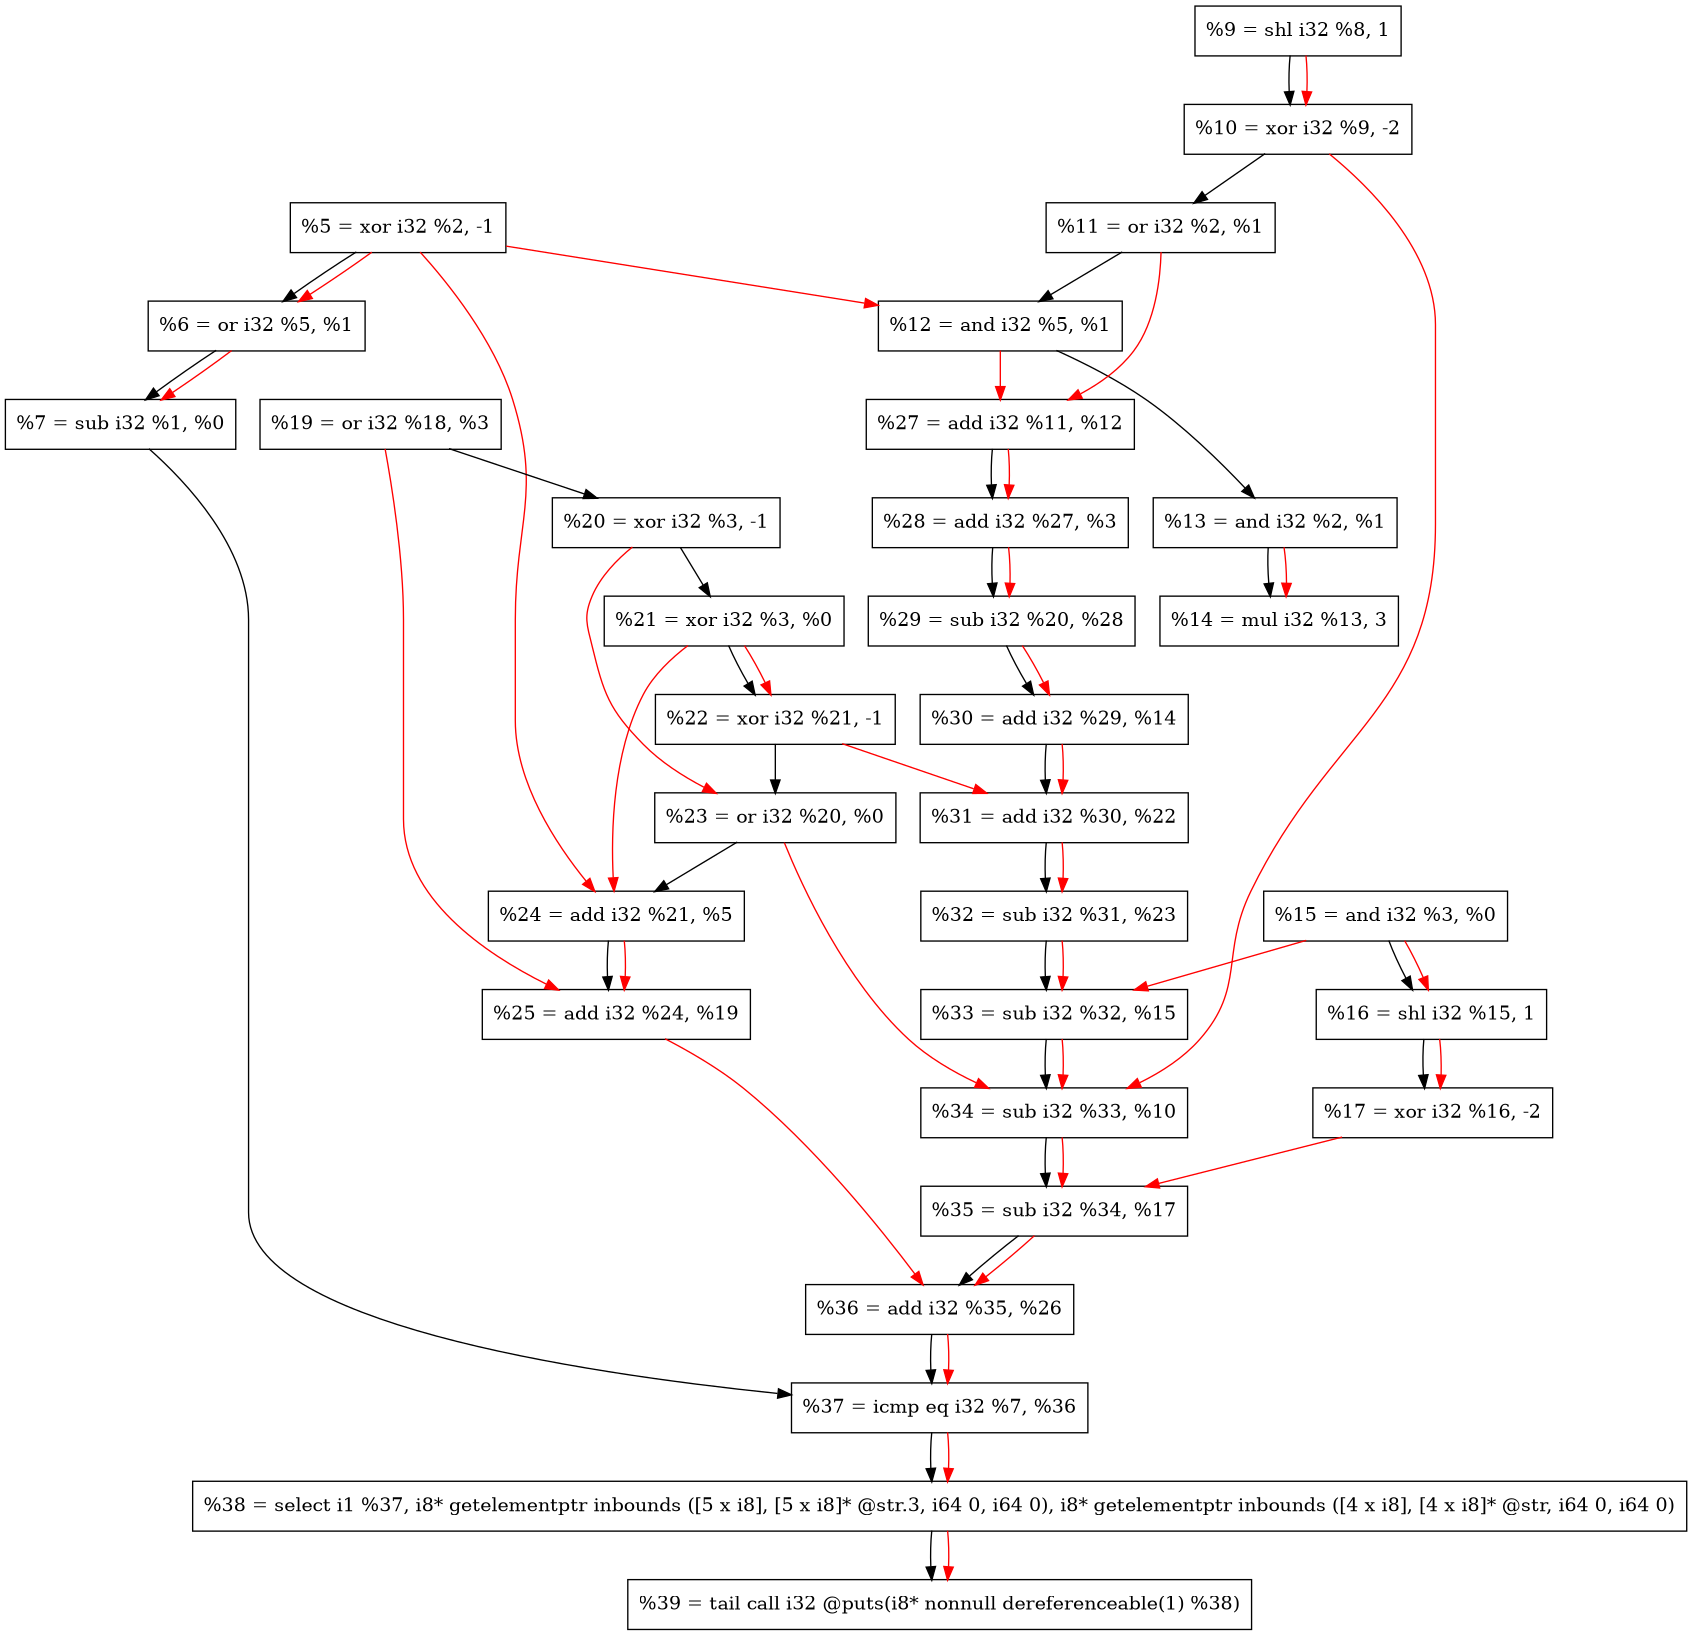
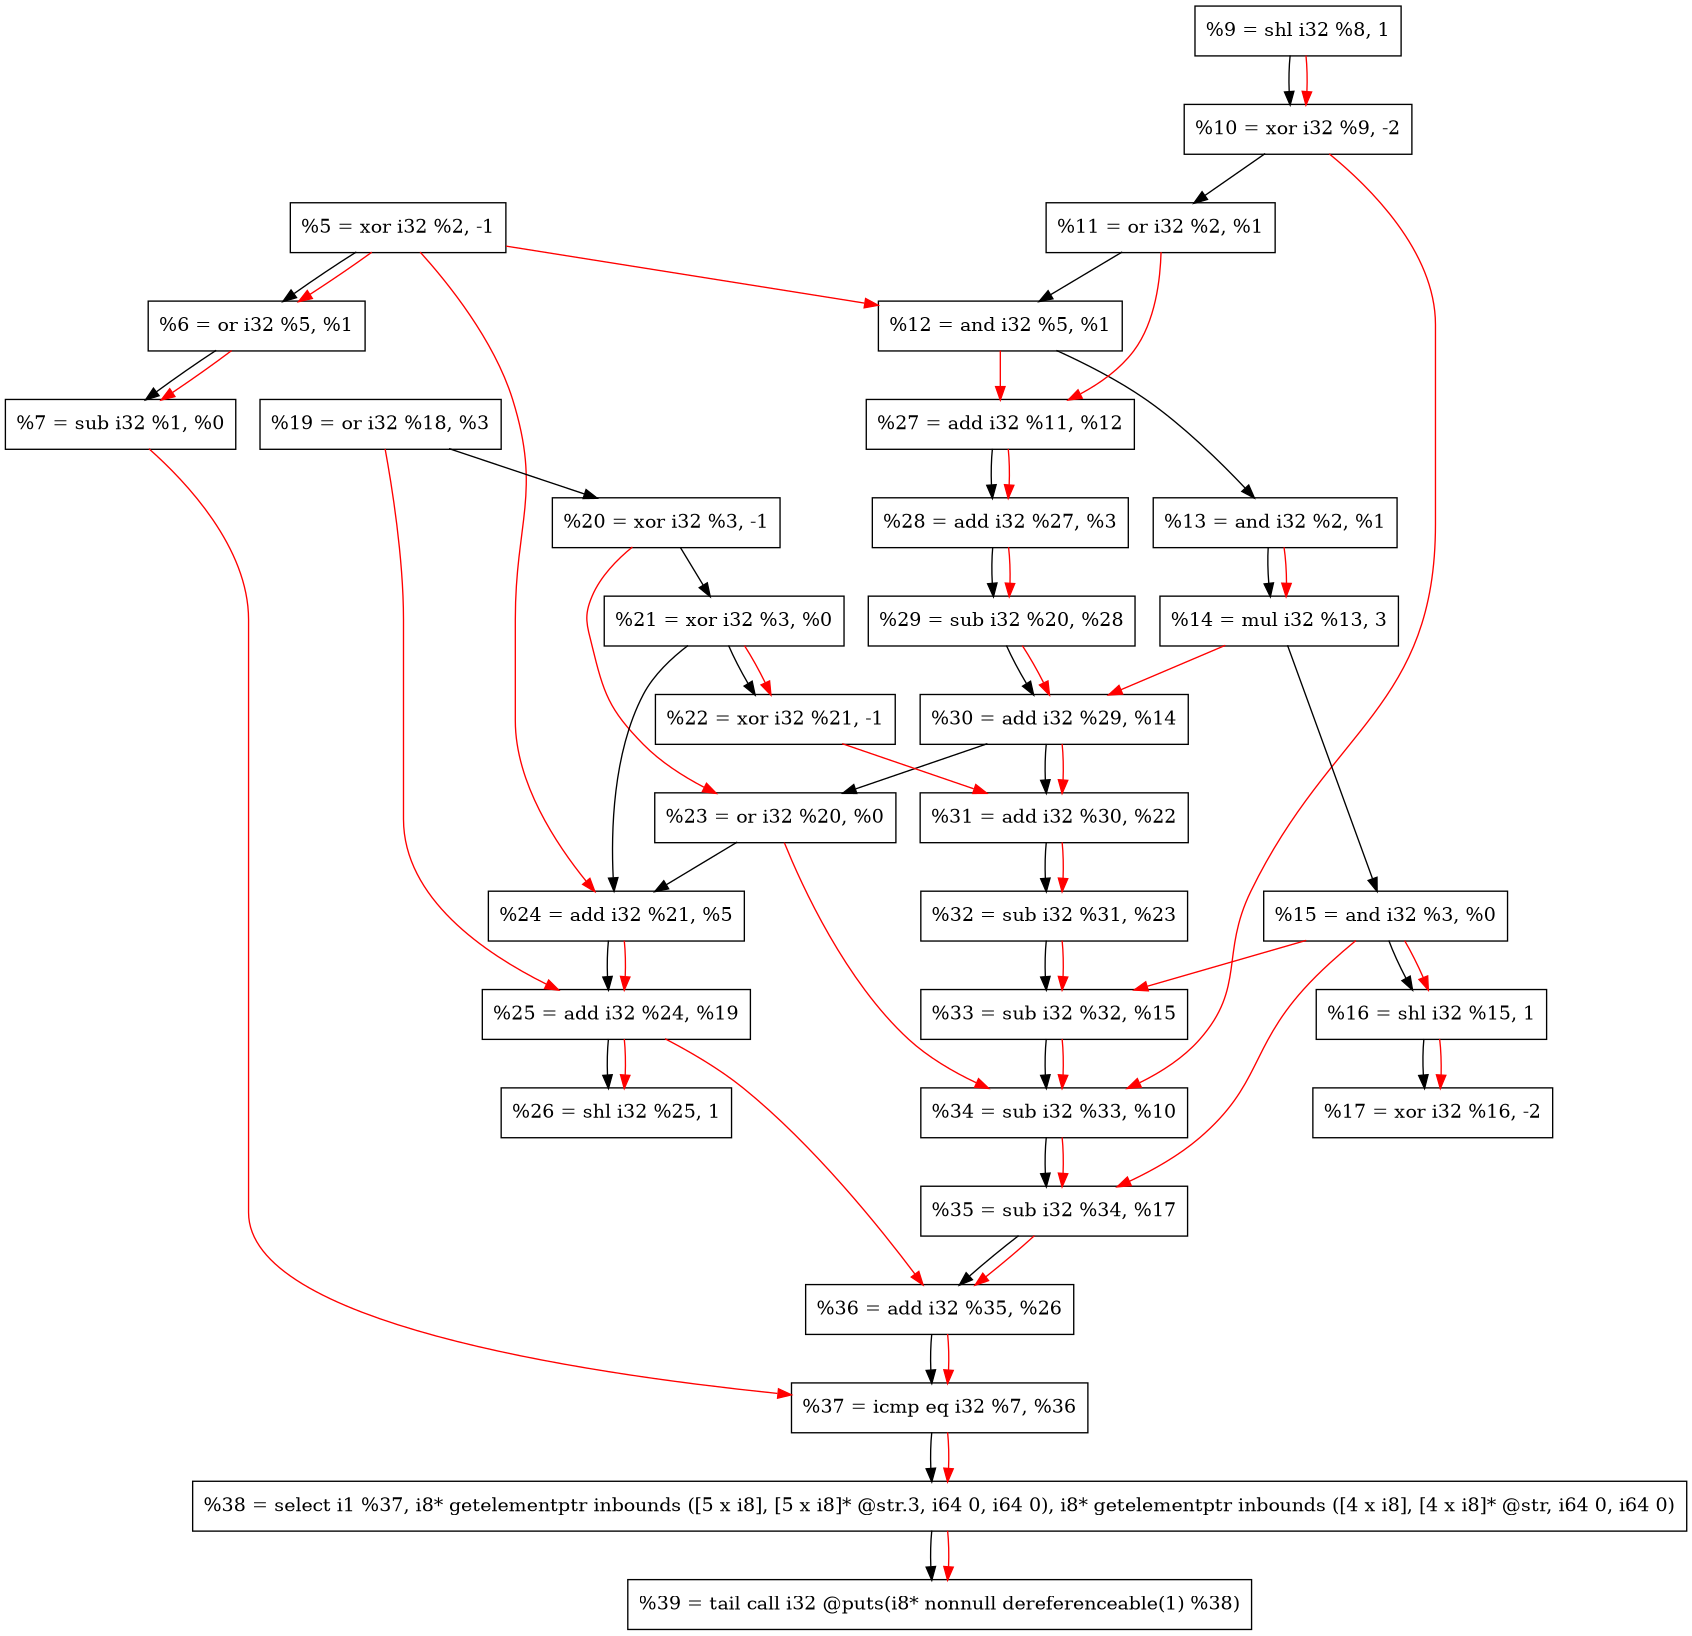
edge "%14 = mul i32 %13, 3" -> "%30 = add i32 %29, %14": added
edge "%21 = xor i32 %3, %0" -> "%24 = add i32 %21, %5": color red -> black
edge "%14 = mul i32 %13, 3" -> "%15 = and i32 %3, %0": added
edge "%22 = xor i32 %21, -1" -> "%23 = or i32 %20, %0": now "%30 = add i32 %29, %14" -> "%23 = or i32 %20, %0"
edge "%7 = sub i32 %1, %0" -> "%37 = icmp eq i32 %7, %36": color black -> red
node "%26 = shl i32 %25, 1": added
edge "%17 = xor i32 %16, -2" -> "%35 = sub i32 %34, %17": now "%15 = and i32 %3, %0" -> "%35 = sub i32 %34, %17"
